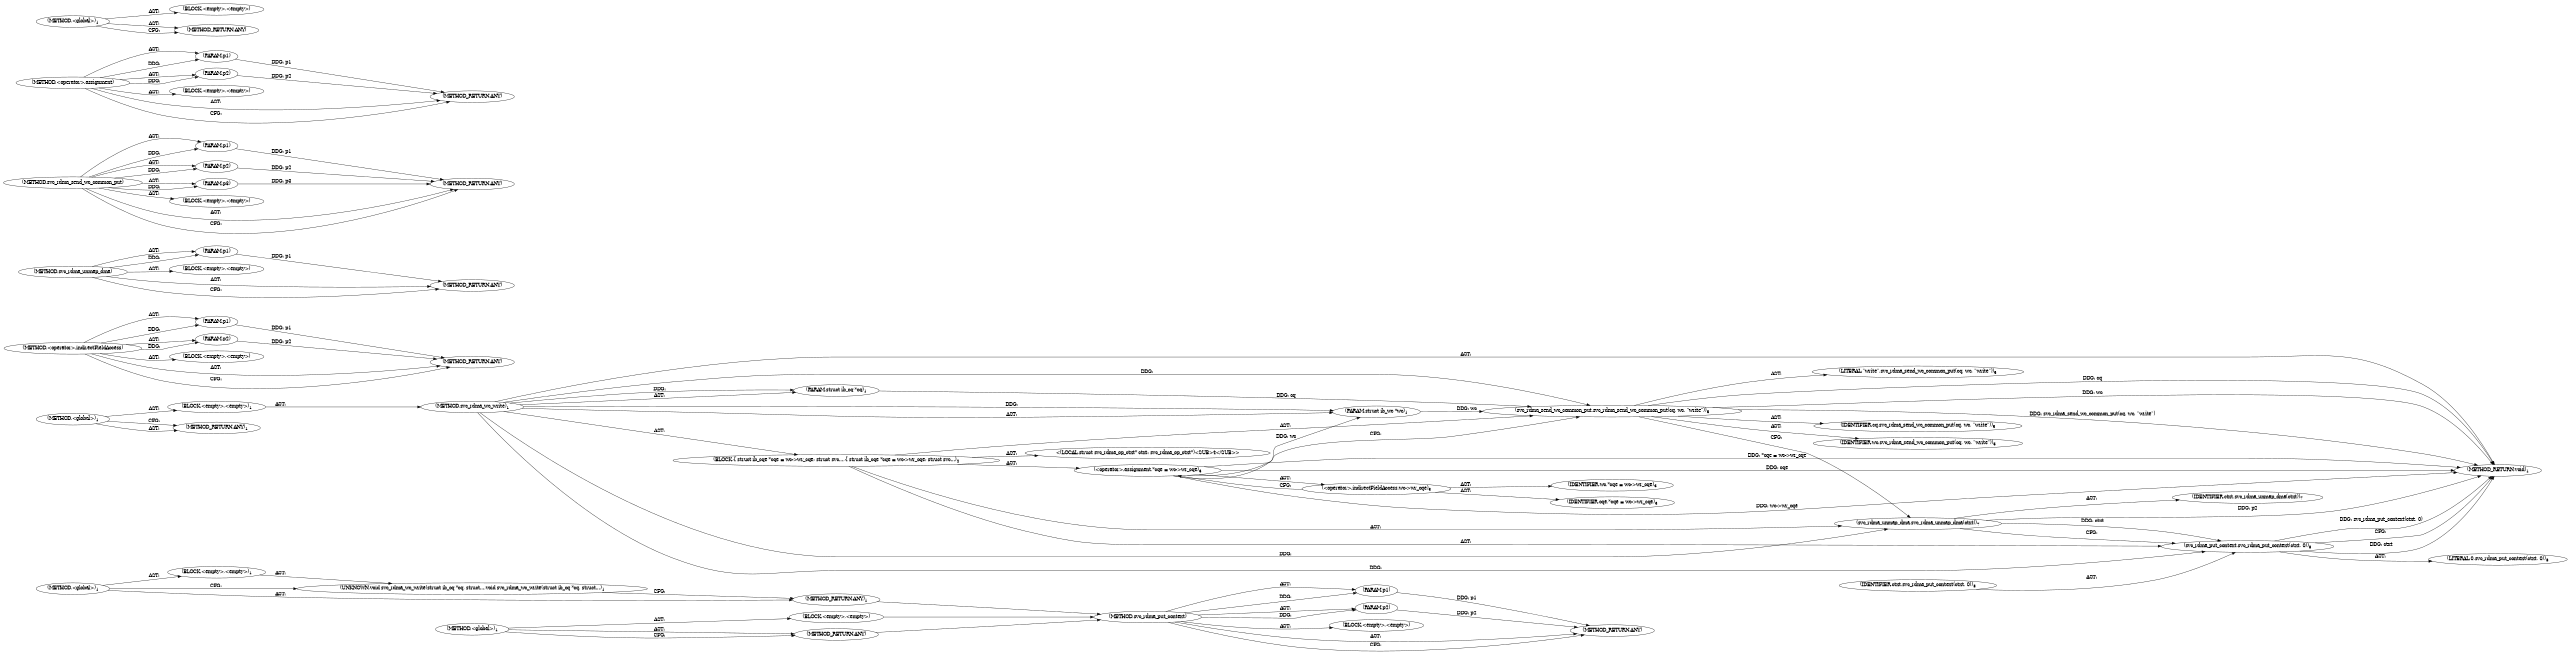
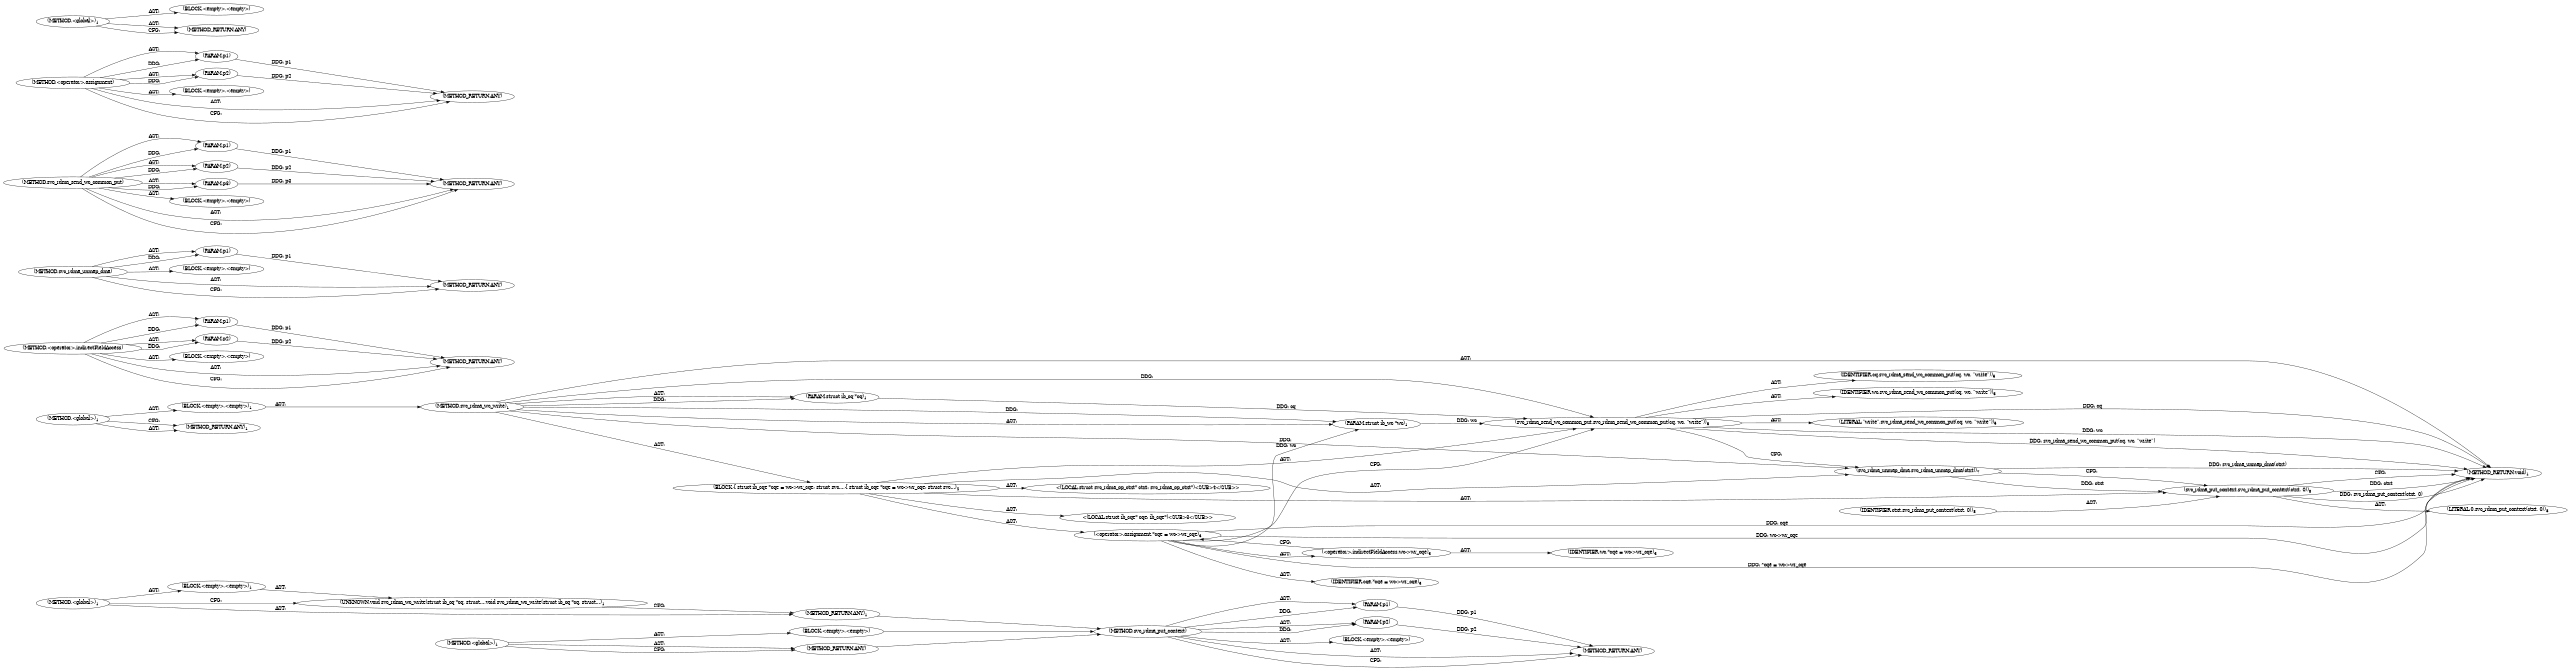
edge "(<operator>.indirectFieldAccess,wc->wr_cqe)" -> "(IDENTIFIER,cqe,*cqe = wc->wr_cqe)": now "(<operator>.assignment,*cqe = wc->wr_cqe)" -> "(IDENTIFIER,cqe,*cqe = wc->wr_cqe)"
node "(IDENTIFIER,ctxt,svc_rdma_unmap_dma(ctxt))": removed
edge "(svc_rdma_unmap_dma,svc_rdma_unmap_dma(ctxt))" -> "(METHOD_RETURN,void)": label "DDG: p2" -> "DDG: svc_rdma_unmap_dma(ctxt)"
node "<(LOCAL,struct ib_cqe* cqe: ib_cqe*)<SUB>3</SUB>>": added
edge "(METHOD,svc_rdma_wc_write)" -> "(svc_rdma_put_context,svc_rdma_put_context(ctxt, 0))": removed, label "DDG:"
